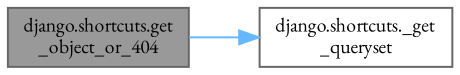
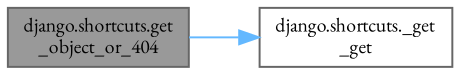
node "django.shortcuts._get _queryset": label "django.shortcuts._get _queryset" -> "django.shortcuts._get _get"
